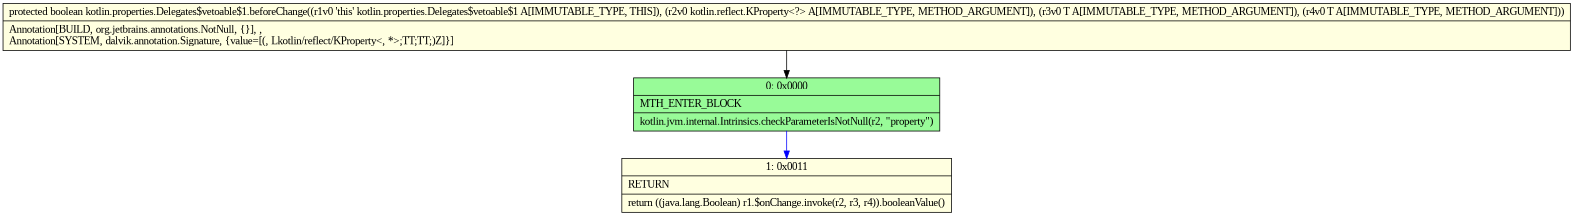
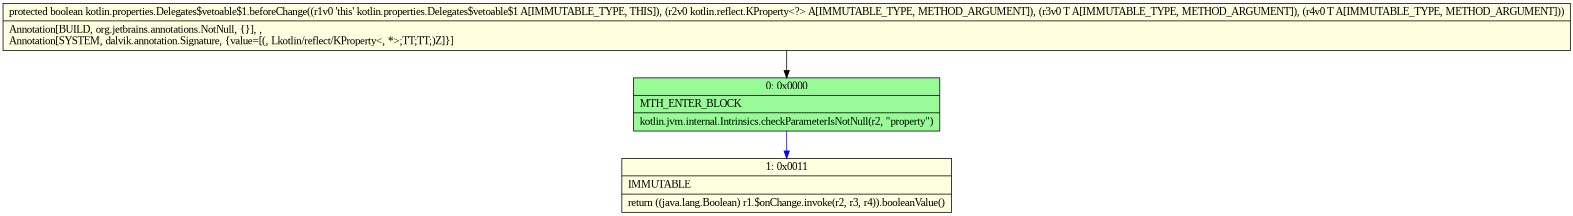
node "1: 0x0011": text "RETURN" -> "IMMUTABLE"
